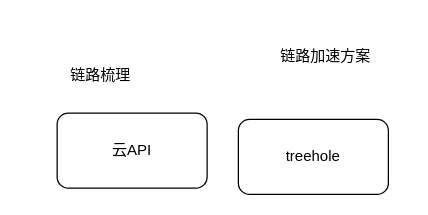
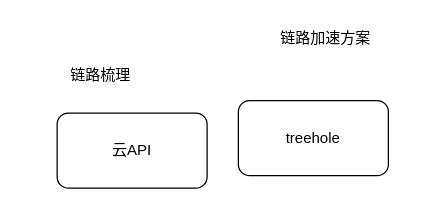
node "链路加速方案": moved (326, 57) -> (326, 38)
node "treehole": moved (313, 157) -> (313, 138)
